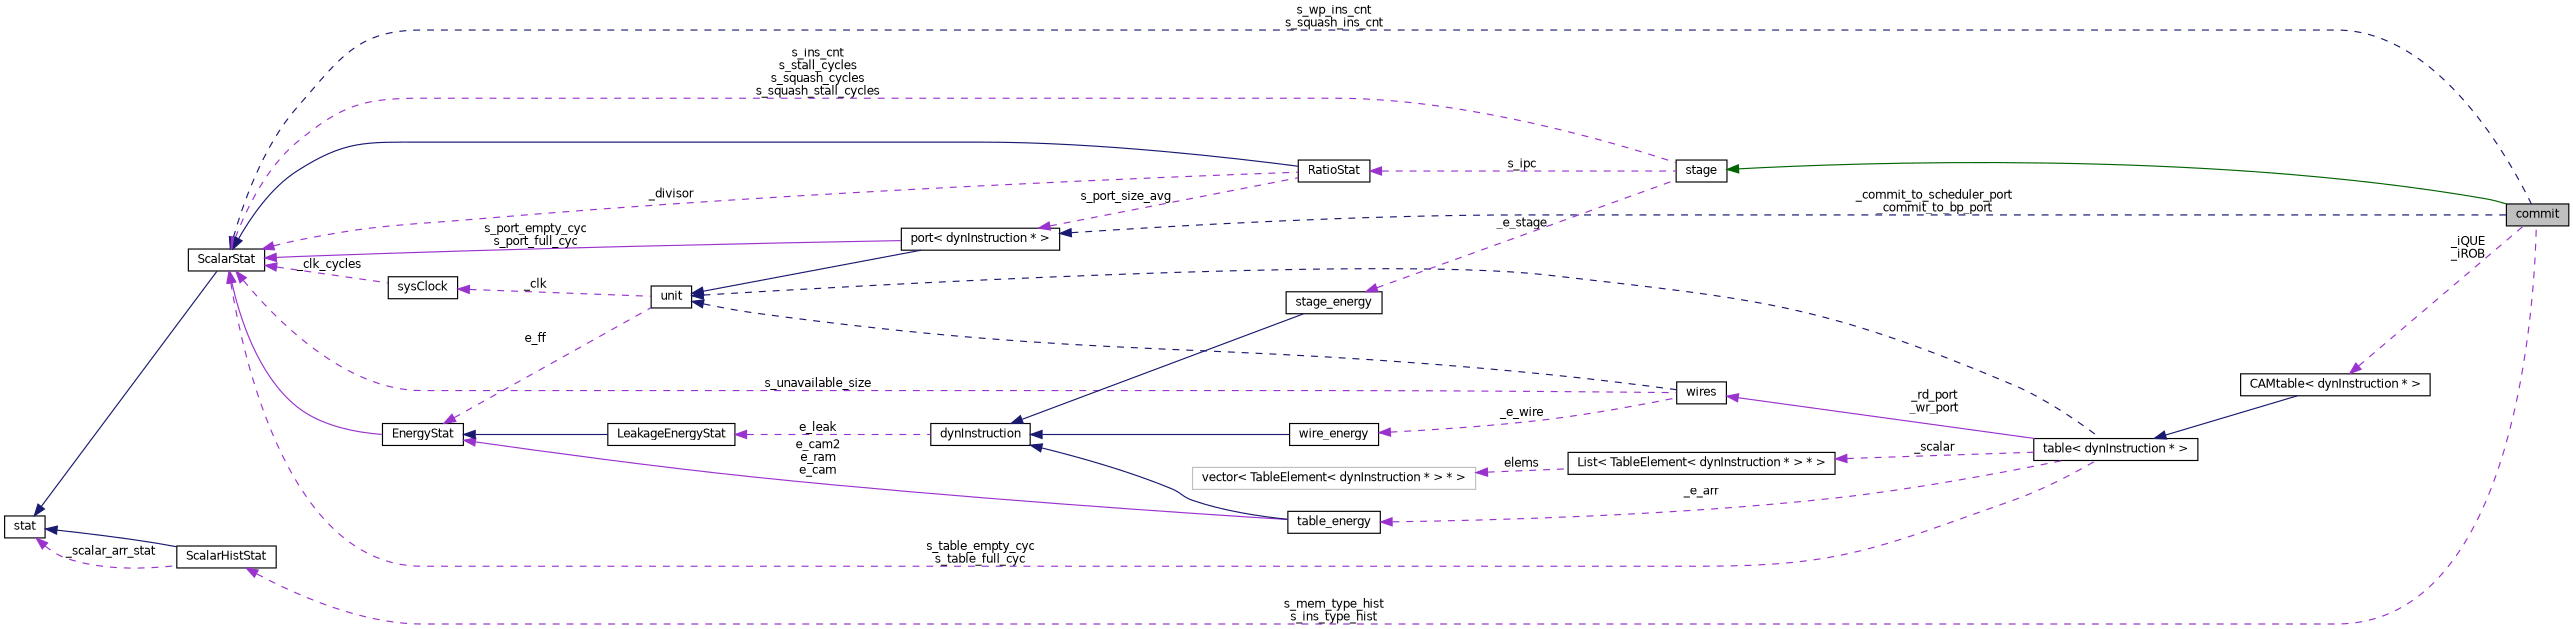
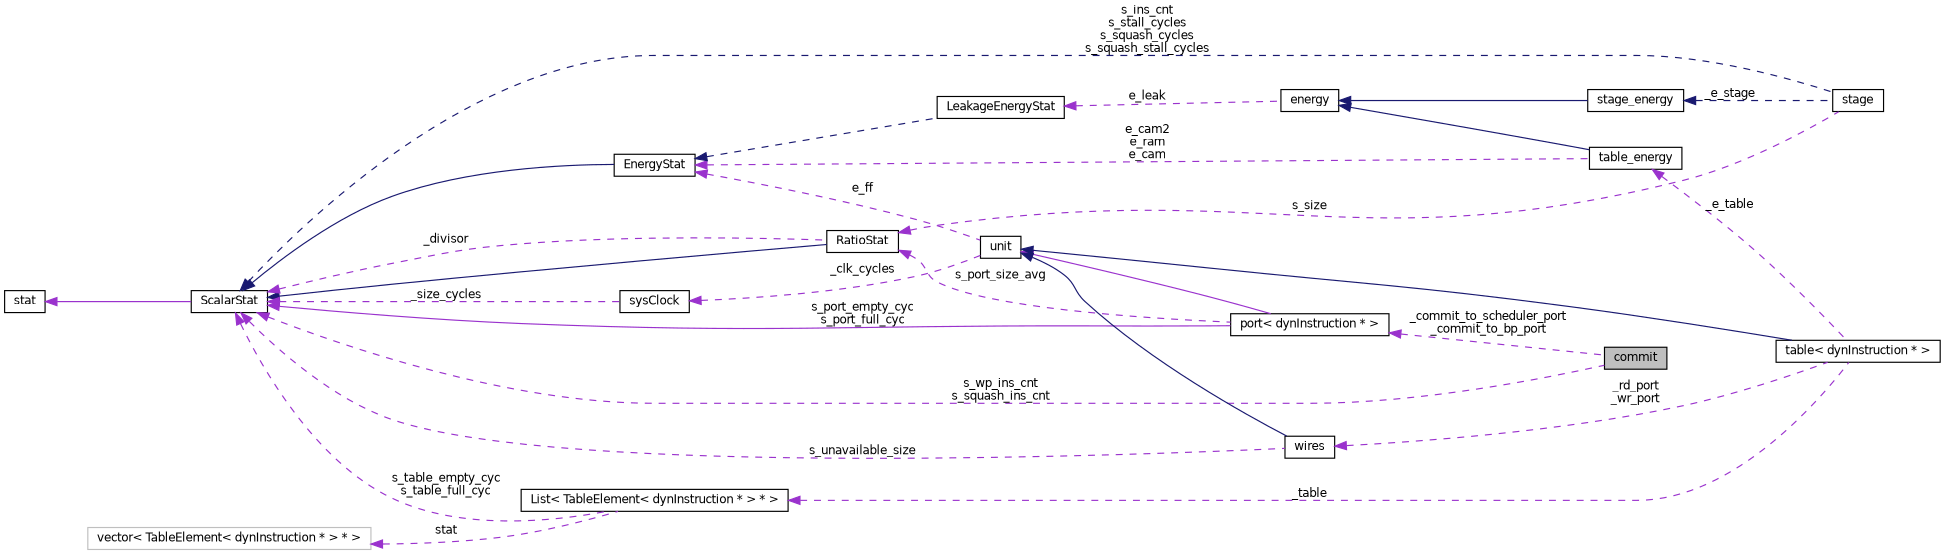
edge "commit" -> "ScalarStat": color midnightblue -> darkorchid3
edge "stage" -> "ScalarStat": color darkorchid3 -> midnightblue
edge "stage" -> "RatioStat": label "s_ipc" -> "s_size"
edge "commit" -> "stage": removed
edge "RatioStat" -> "port< dynInstruction * >": reversed
edge "commit" -> "port< dynInstruction * >": color midnightblue -> darkorchid3
edge "stage" -> "stage_energy": color darkorchid3 -> midnightblue
edge "sysClock" -> "ScalarStat": label "_clk_cycles" -> "_size_cycles"
edge "table< dynInstruction * >" -> "unit": style dashed -> solid
edge "port< dynInstruction * >" -> "unit": color midnightblue -> darkorchid3
edge "unit" -> "sysClock": label "_clk" -> "_clk_cycles"
edge "wires" -> "unit": style dashed -> solid
node "CAMtable< dynInstruction * >": removed
edge "EnergyStat" -> "ScalarStat": color darkorchid3 -> midnightblue
edge "ScalarStat" -> "stat": color midnightblue -> darkorchid3
edge "table< dynInstruction * >" -> "wires": style solid -> dashed
edge "LeakageEnergyStat" -> "EnergyStat": style solid -> dashed
node "dynInstruction": label "dynInstruction" -> "energy"
node "wire_energy": removed
edge "table< dynInstruction * >" -> "List< TableElement< dynInstruction * > * >": label "_scalar" -> "_table"
edge "List< TableElement< dynInstruction * > * >" -> "vector< TableElement< dynInstruction * > * >": label "elems" -> "stat"
edge "table_energy" -> "EnergyStat": style solid -> dashed
edge "table< dynInstruction * >" -> "table_energy": label "_e_arr" -> "_e_table"
node "ScalarHistStat": removed
edge "table< dynInstruction * >" -> "ScalarStat": now "List< TableElement< dynInstruction * > * >" -> "ScalarStat"
